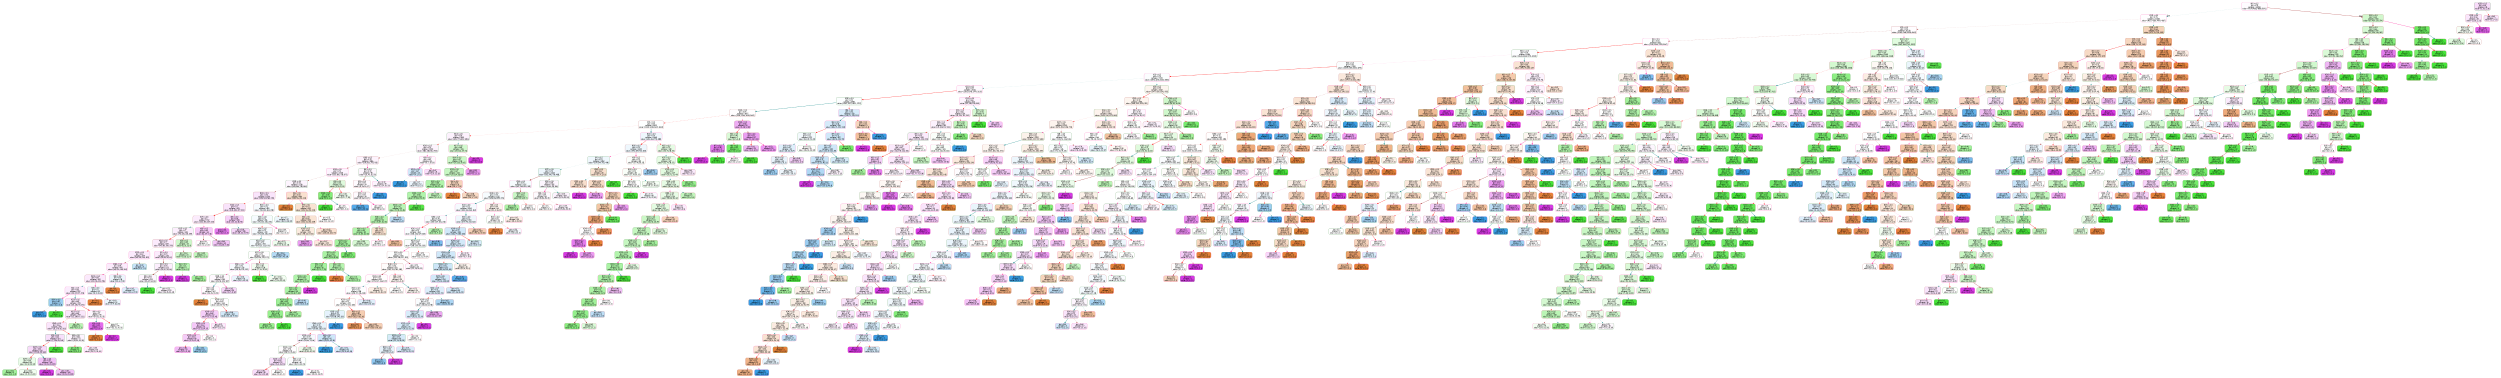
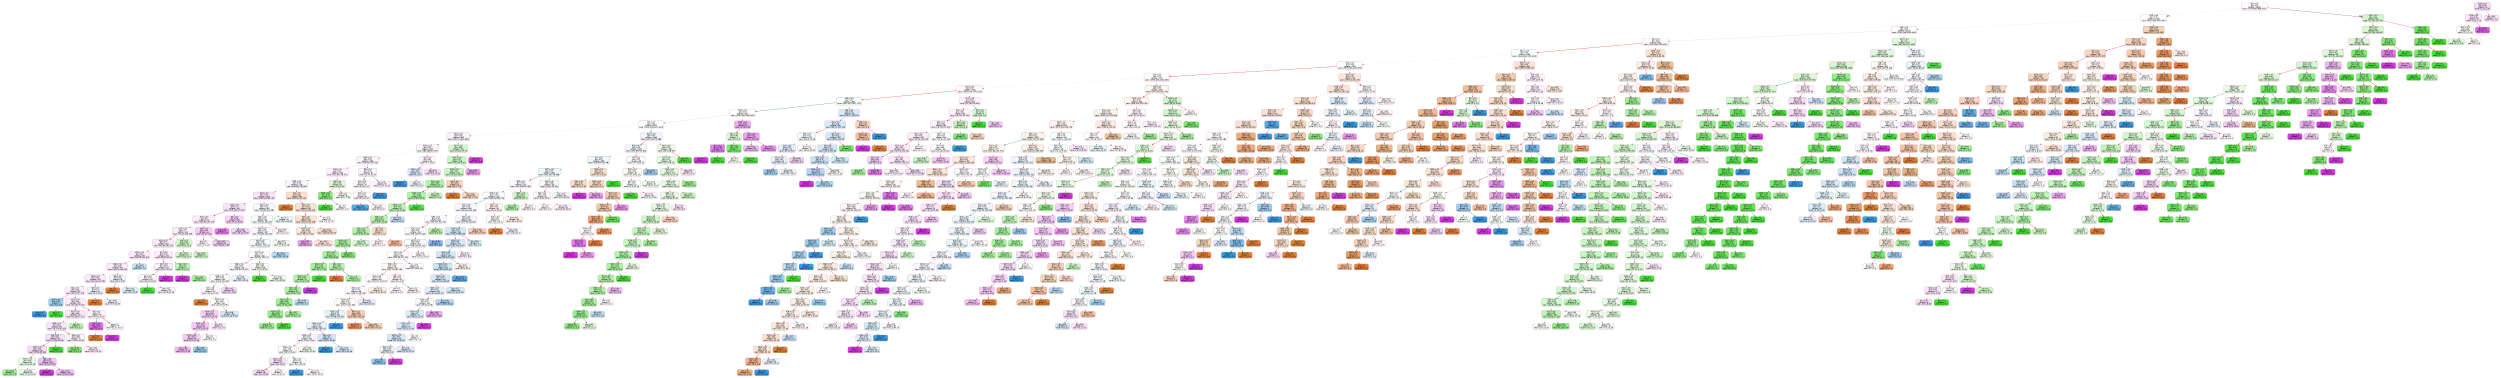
node "X[11] <= 0.5 gini = 0.69 samples = 27 value = [4, 9, 13, 19]": fillcolor #eeab7b -> #f8dafa
node "gini = 0.61 samples = 4 value = [2, 0, 3, 1]": fillcolor #eca572 -> #cee6f8
